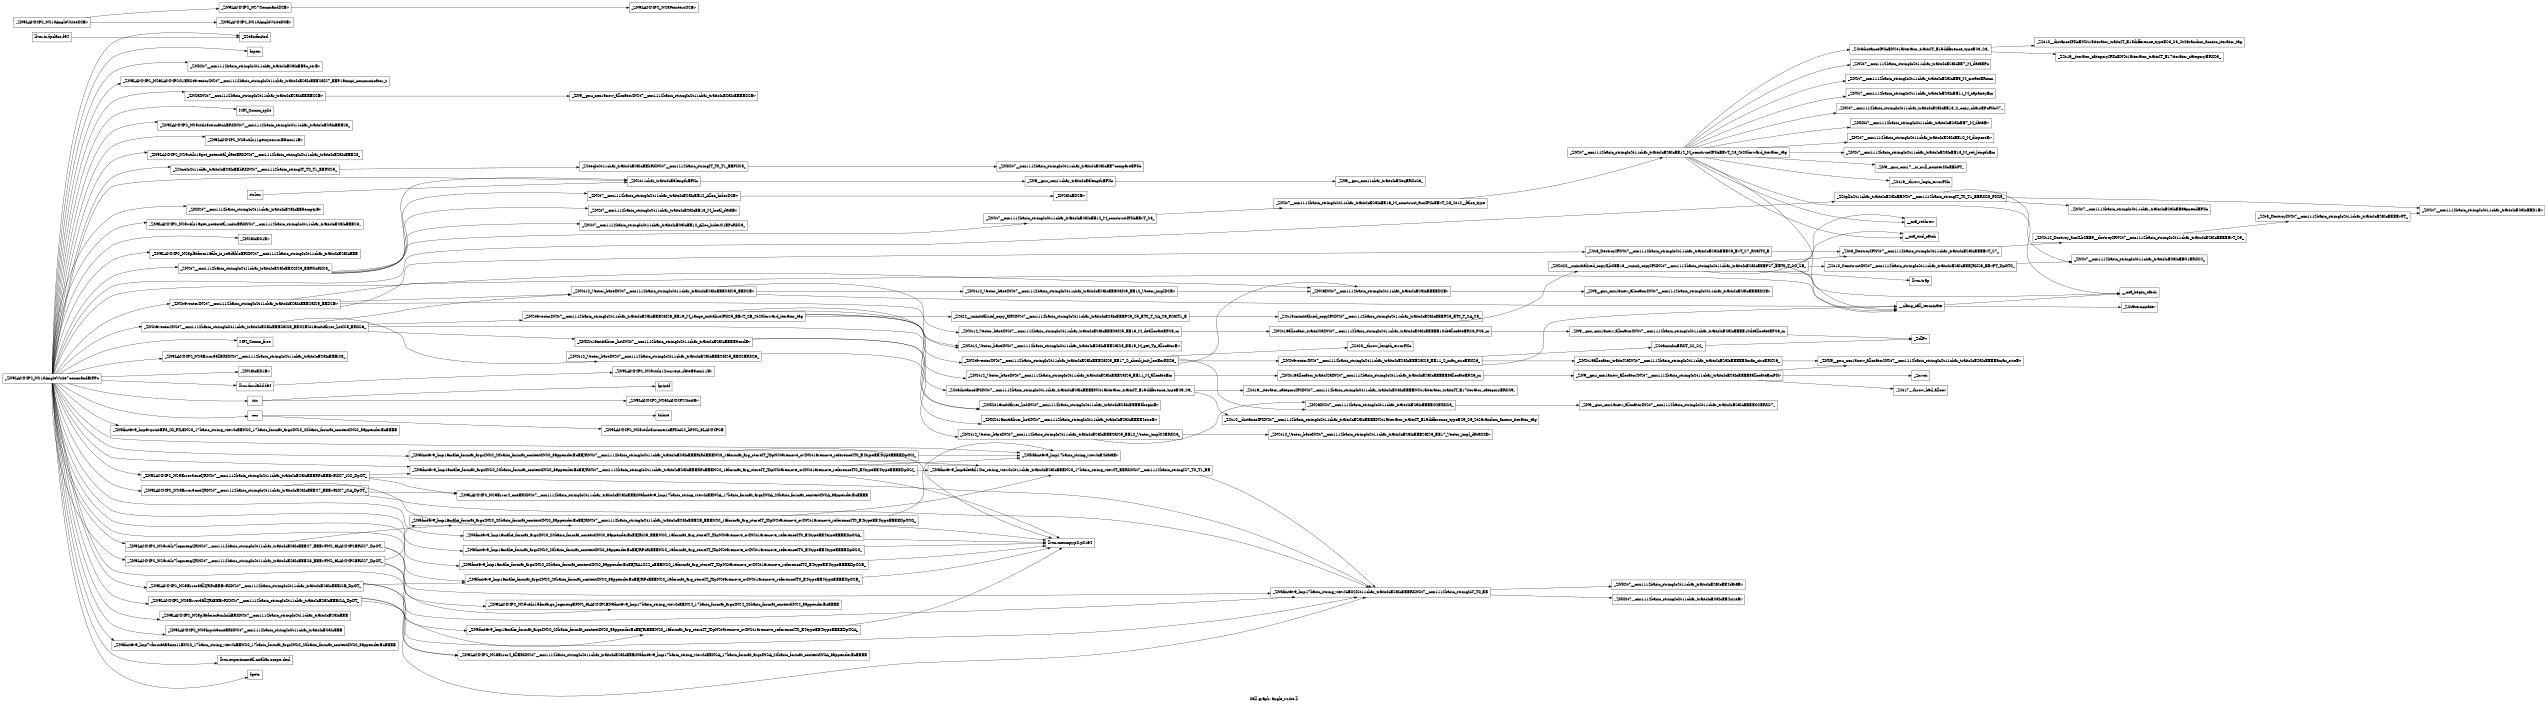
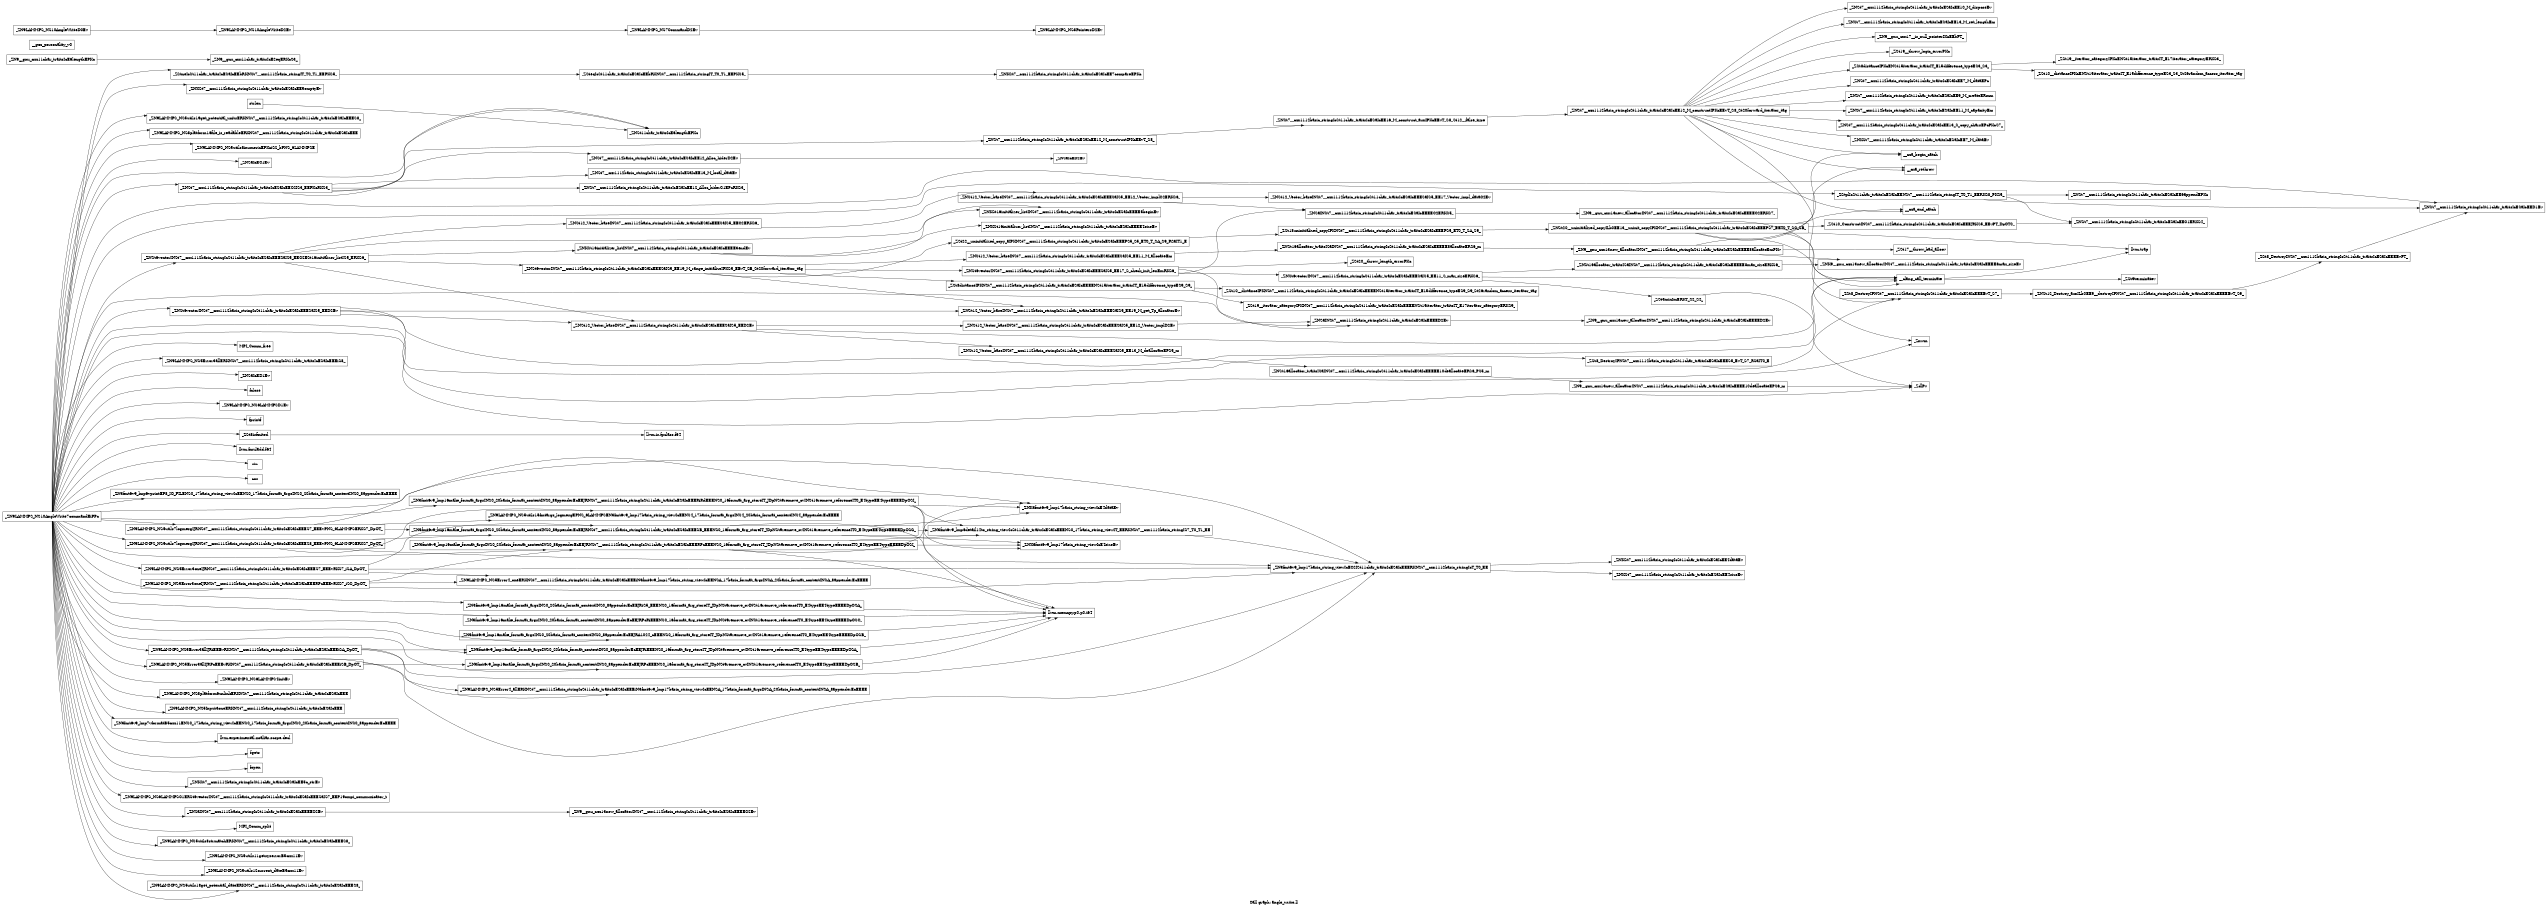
edge "_ZN9LAMMPS_NS10AngleWriteD2Ev" -> "_ZN9LAMMPS_NS10AngleWriteD0Ev": reversed
edge "llvm.is.fpclass.f64" -> "_ZSt8isfinited": reversed
node "__gxx_personality_v0": added
edge "_ZN9LAMMPS_NS10AngleWrite7commandEiPPc" -> "_ZNSt7__cxx1112basic_stringIcSt11char_traitsIcESaIcEED1Ev": added
edge "_ZNSt11char_traitsIcE6lengthEPKc" -> "_ZN9__gnu_cxx11char_traitsIcE6lengthEPKc": removed
edge "__clang_call_terminate" -> "__cxa_begin_catch": now "__clang_call_terminate" -> "llvm.trap"
edge "llvm.fmuladd.f64" -> "_ZN9LAMMPS_NS5utils12current_dateB5cxx11Ev": now "_ZN9LAMMPS_NS10AngleWrite7commandEiPPc" -> "_ZN9LAMMPS_NS5utils12current_dateB5cxx11Ev"
edge "sin" -> "fprintf": now "_ZN9LAMMPS_NS10AngleWrite7commandEiPPc" -> "fprintf"
edge "_ZN9LAMMPS_NS10AngleWrite7commandEiPPc" -> "_Znwm": added
edge "sin" -> "_ZN9LAMMPS_NS6LAMMPS4initEv": now "_ZN9LAMMPS_NS10AngleWrite7commandEiPPc" -> "_ZN9LAMMPS_NS6LAMMPS4initEv"
node "_ZN9LAMMPS_NS6LAMMPSD1Ev": added
edge "cos" -> "fclose": now "_ZN9LAMMPS_NS10AngleWrite7commandEiPPc" -> "fclose"
edge "_ZN9LAMMPS_NS10AngleWrite7commandEiPPc" -> "_ZdlPv": added
edge "cos" -> "_ZN9LAMMPS_NS5utils8inumericEPKciS2_bPNS_6LAMMPSE": now "_ZN9LAMMPS_NS10AngleWrite7commandEiPPc" -> "_ZN9LAMMPS_NS5utils8inumericEPKciS2_bPNS_6LAMMPSE"
node "_ZNK3fmt6v9_lmp17basic_string_viewIcE4sizeEv": added
